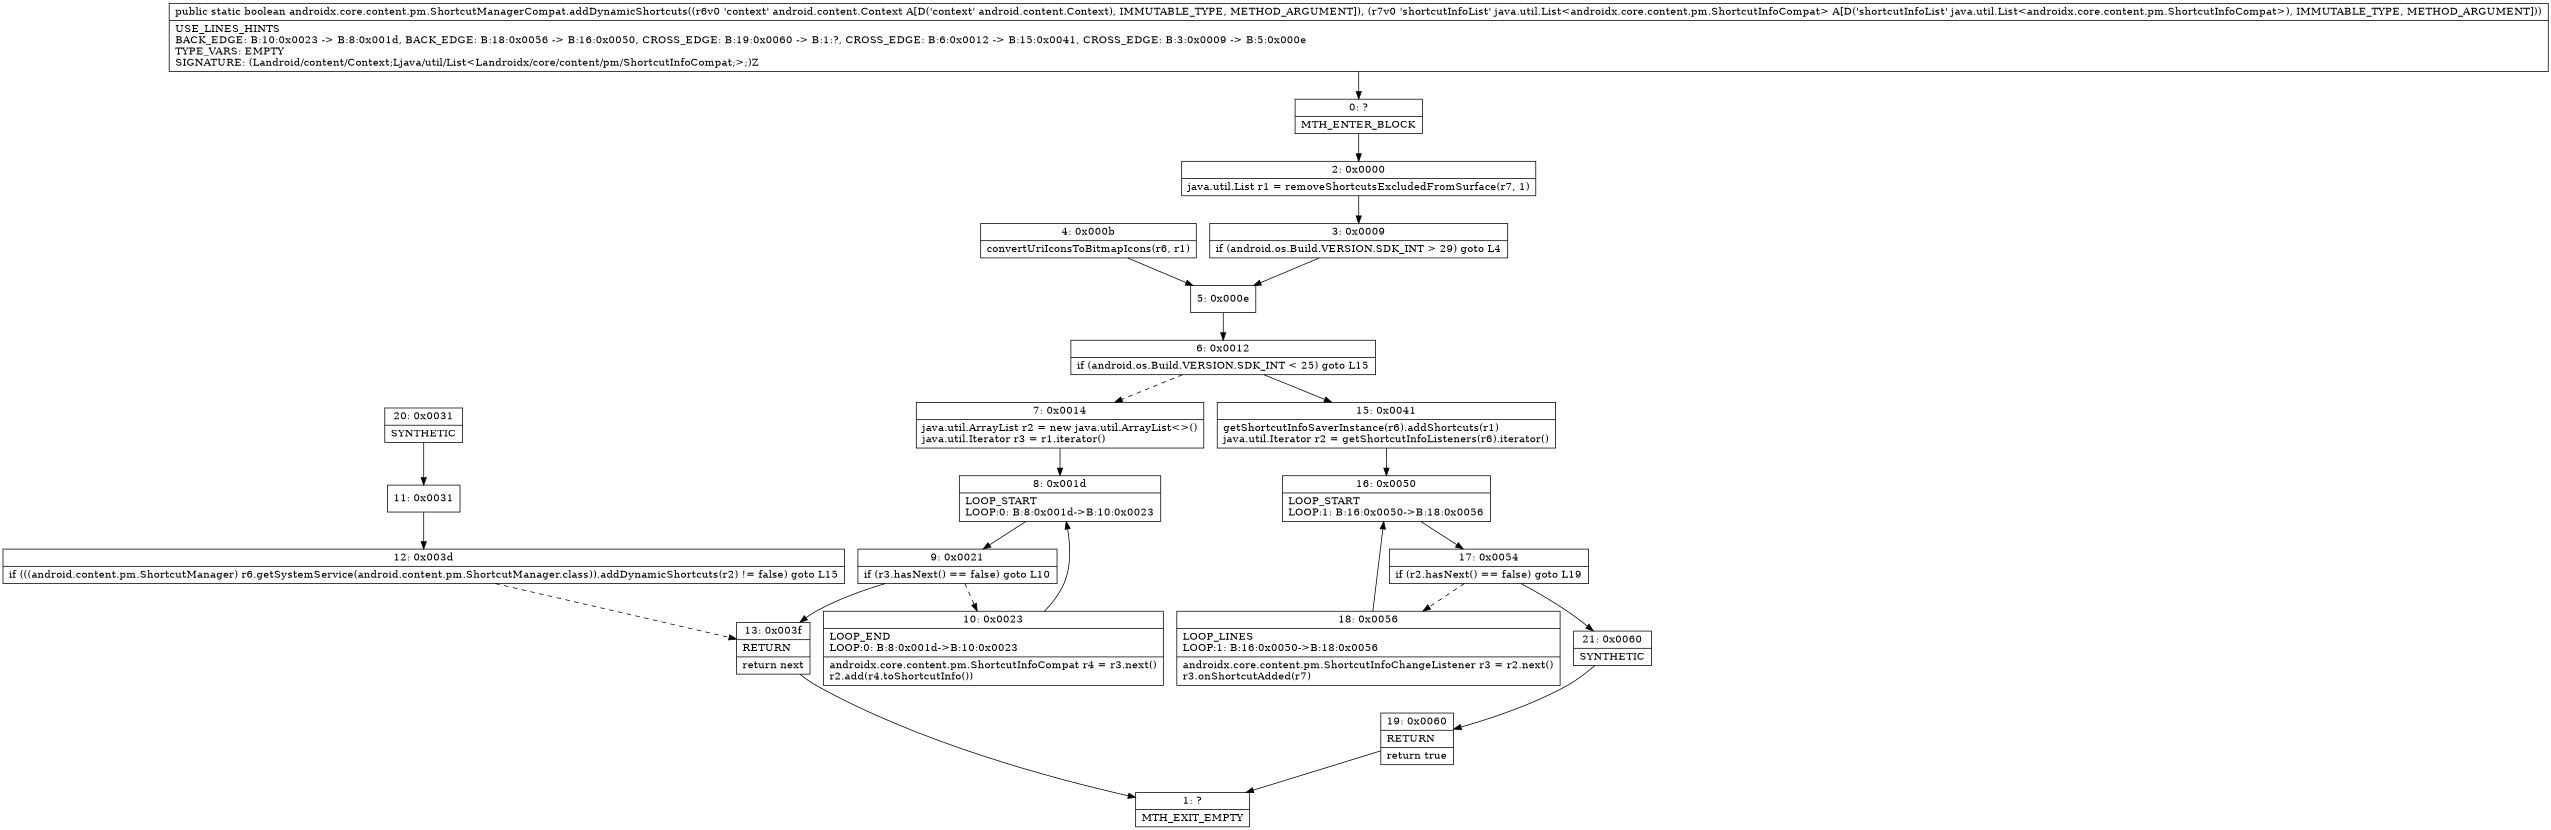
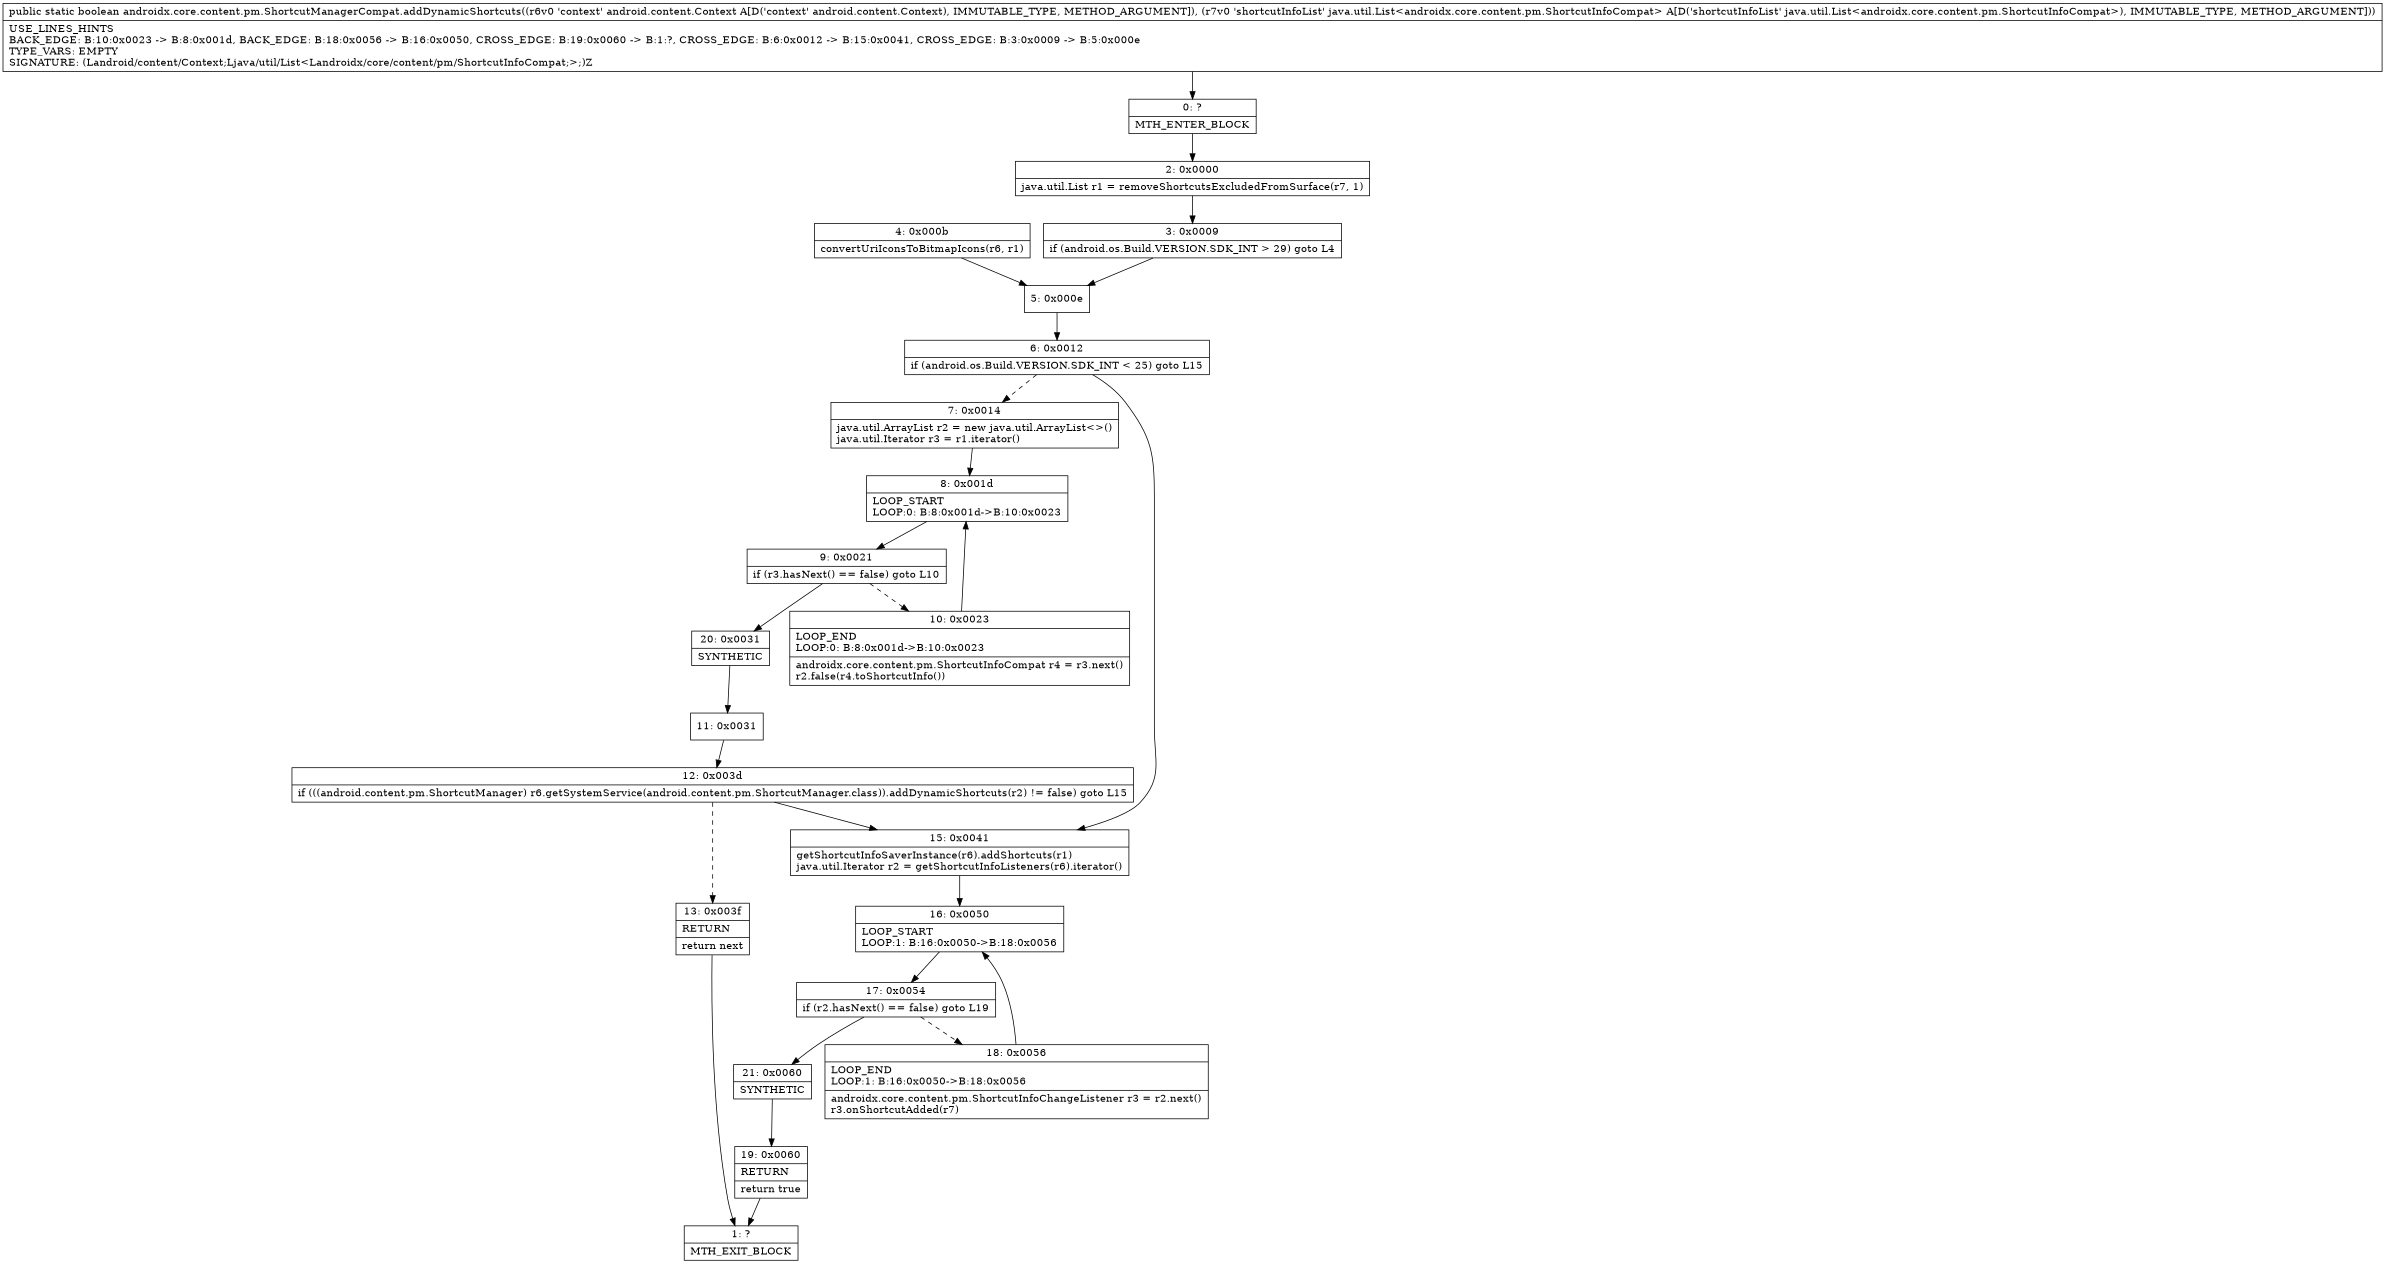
edge "9: 0x0021" -> "13: 0x003f": now "9: 0x0021" -> "20: 0x0031"
node "18: 0x0056": text "LOOP_LINES" -> "LOOP_END"
node "10: 0x0023": text "r2.add(r4.toShortcutInfo())" -> "r2.false(r4.toShortcutInfo())"
edge "12: 0x003d" -> "15: 0x0041": added
node "1: ?": text "MTH_EXIT_EMPTY" -> "MTH_EXIT_BLOCK"
